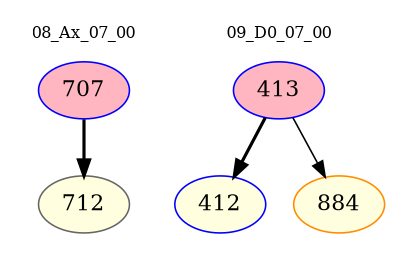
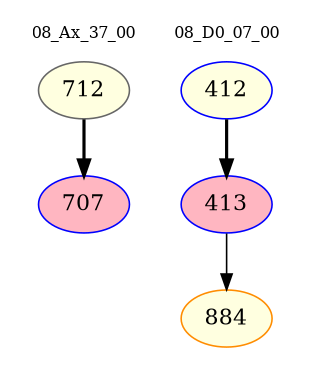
cluster "08_Ax_07_00": label "08_Ax_07_00" -> "08_Ax_37_00"
cluster "09_D0_07_00": label "09_D0_07_00" -> "08_D0_07_00"
edge "707" -> "712": reversed
edge "413" -> "412": reversed
